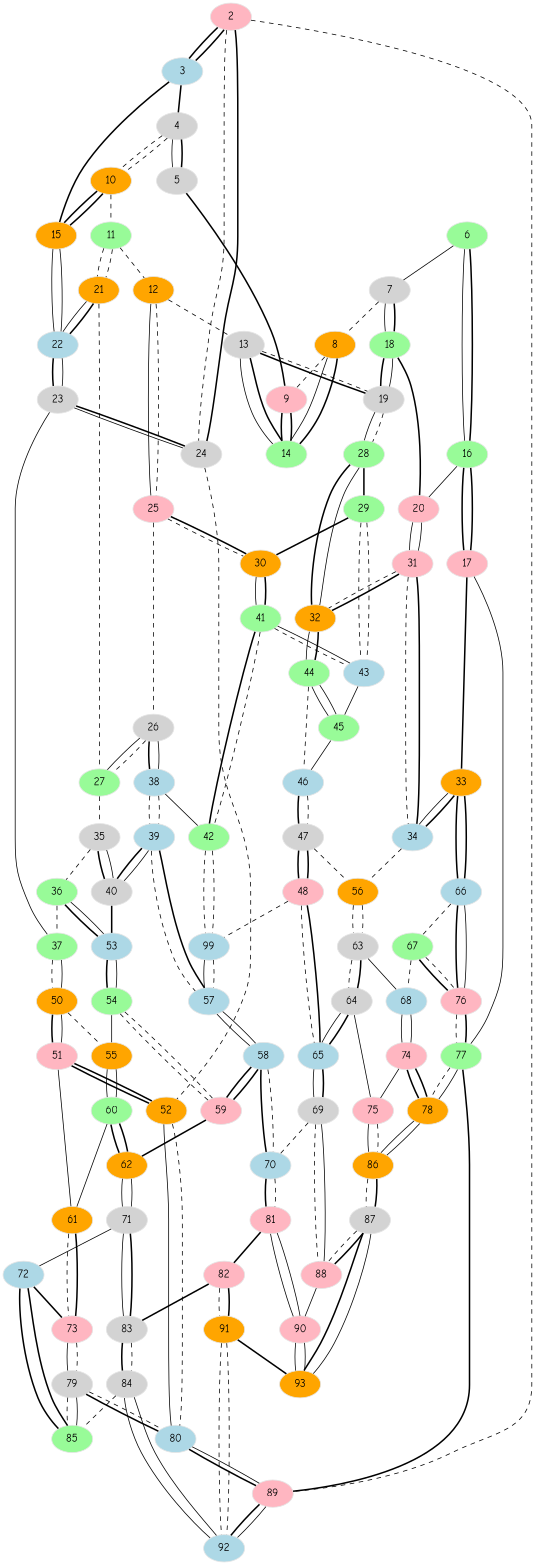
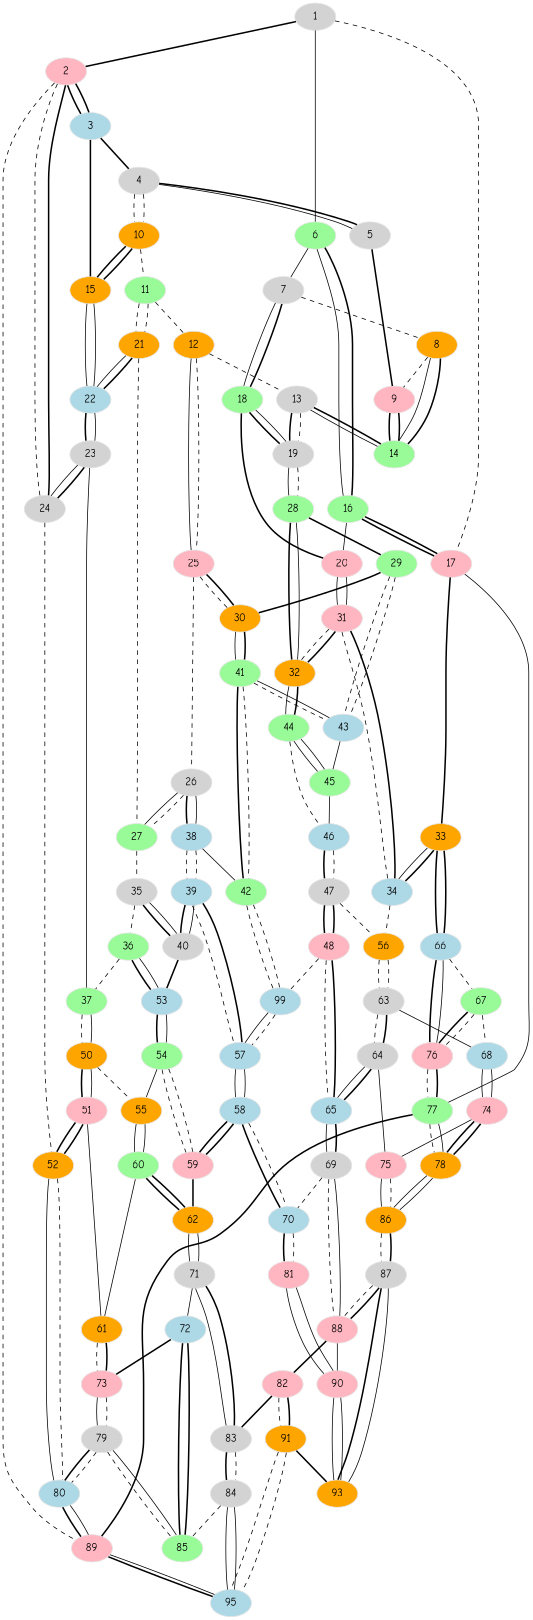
node "1": added
edge "81" -- "82": now "88" -- "82"
node "92": label "92" -> "95"
